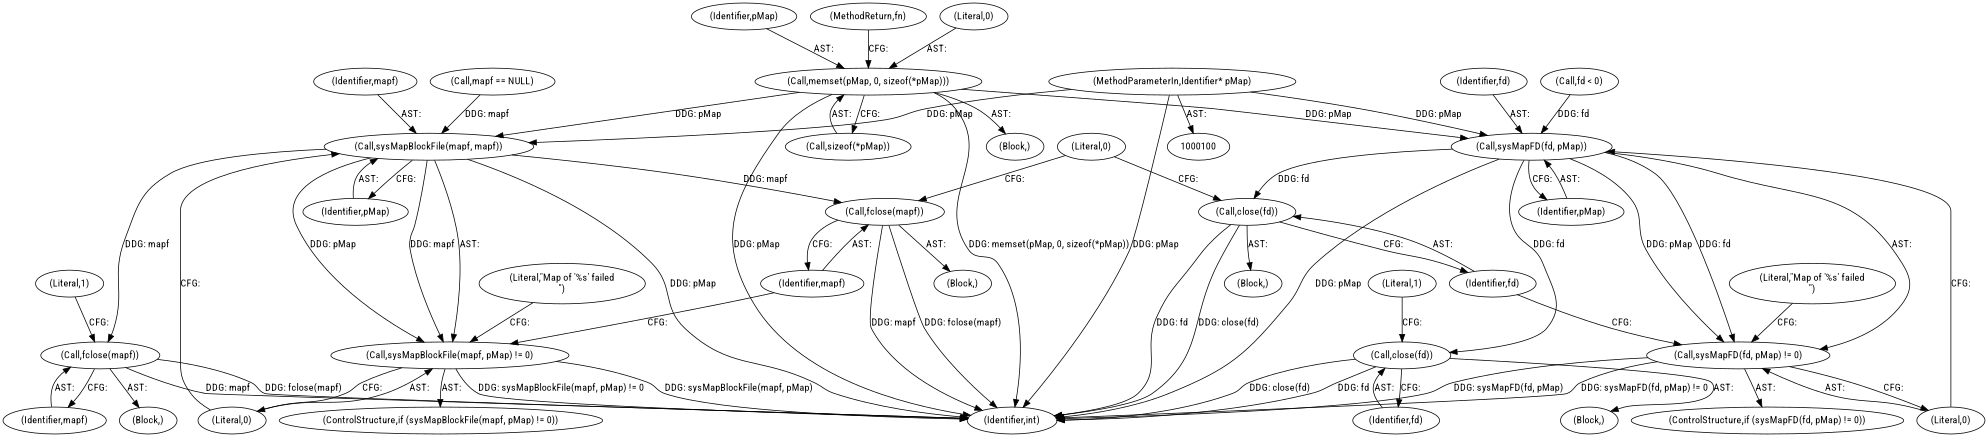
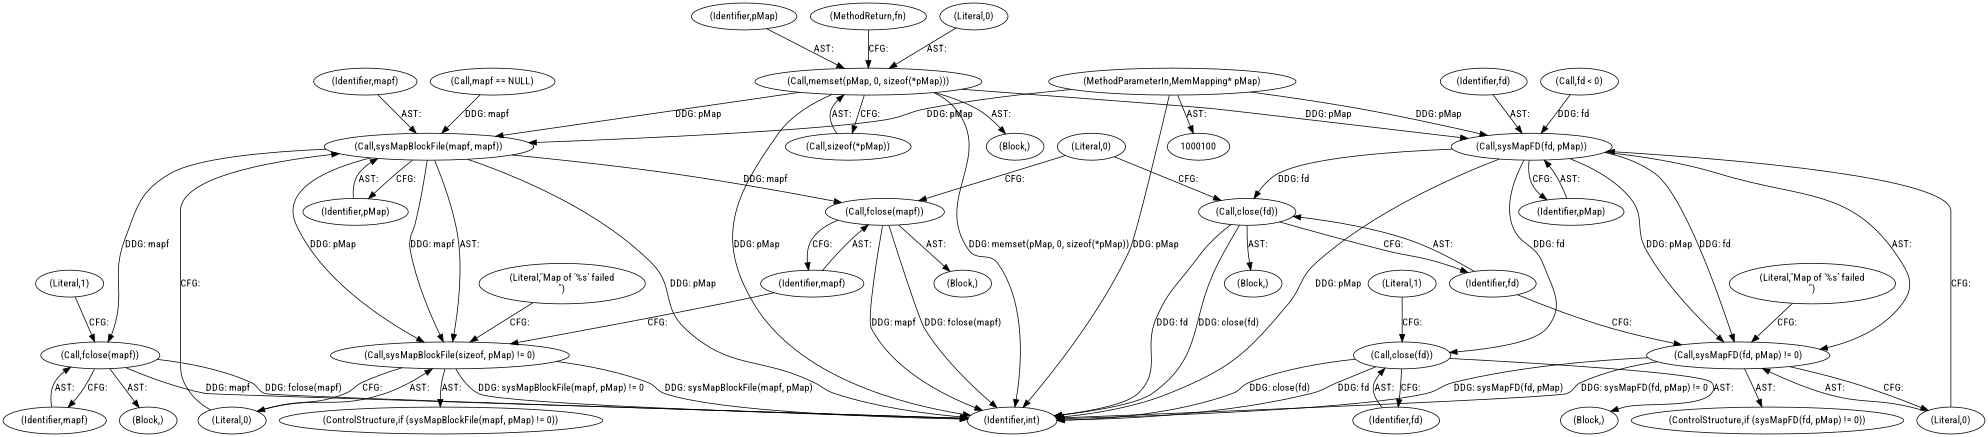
node "(MethodParameterIn,Identifier* pMap)": label "(MethodParameterIn,Identifier* pMap)" -> "(MethodParameterIn,MemMapping* pMap)"
node "(Call,sysMapBlockFile(mapf, pMap) != 0)": label "(Call,sysMapBlockFile(mapf, pMap) != 0)" -> "(Call,sysMapBlockFile(sizeof, pMap) != 0)"
